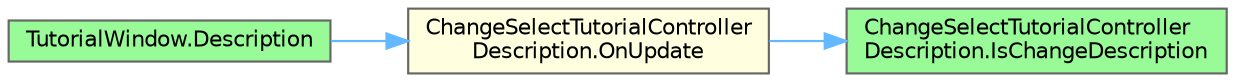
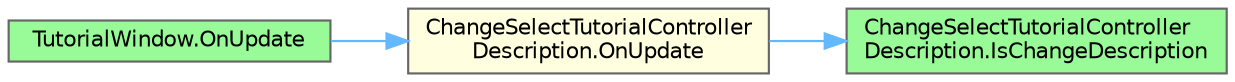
node "TutorialWindow.Description": label "TutorialWindow.Description" -> "TutorialWindow.OnUpdate"
